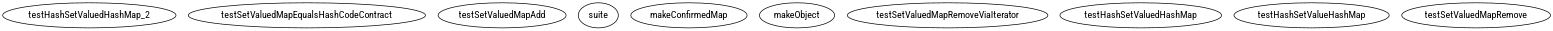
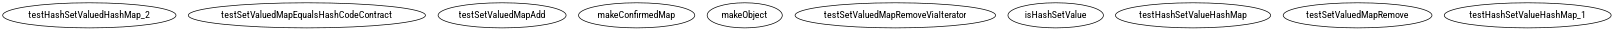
node "suite": removed
node "testHashSetValuedHashMap": label "testHashSetValuedHashMap" -> "isHashSetValue"
node "testHashSetValueHashMap_1": added
